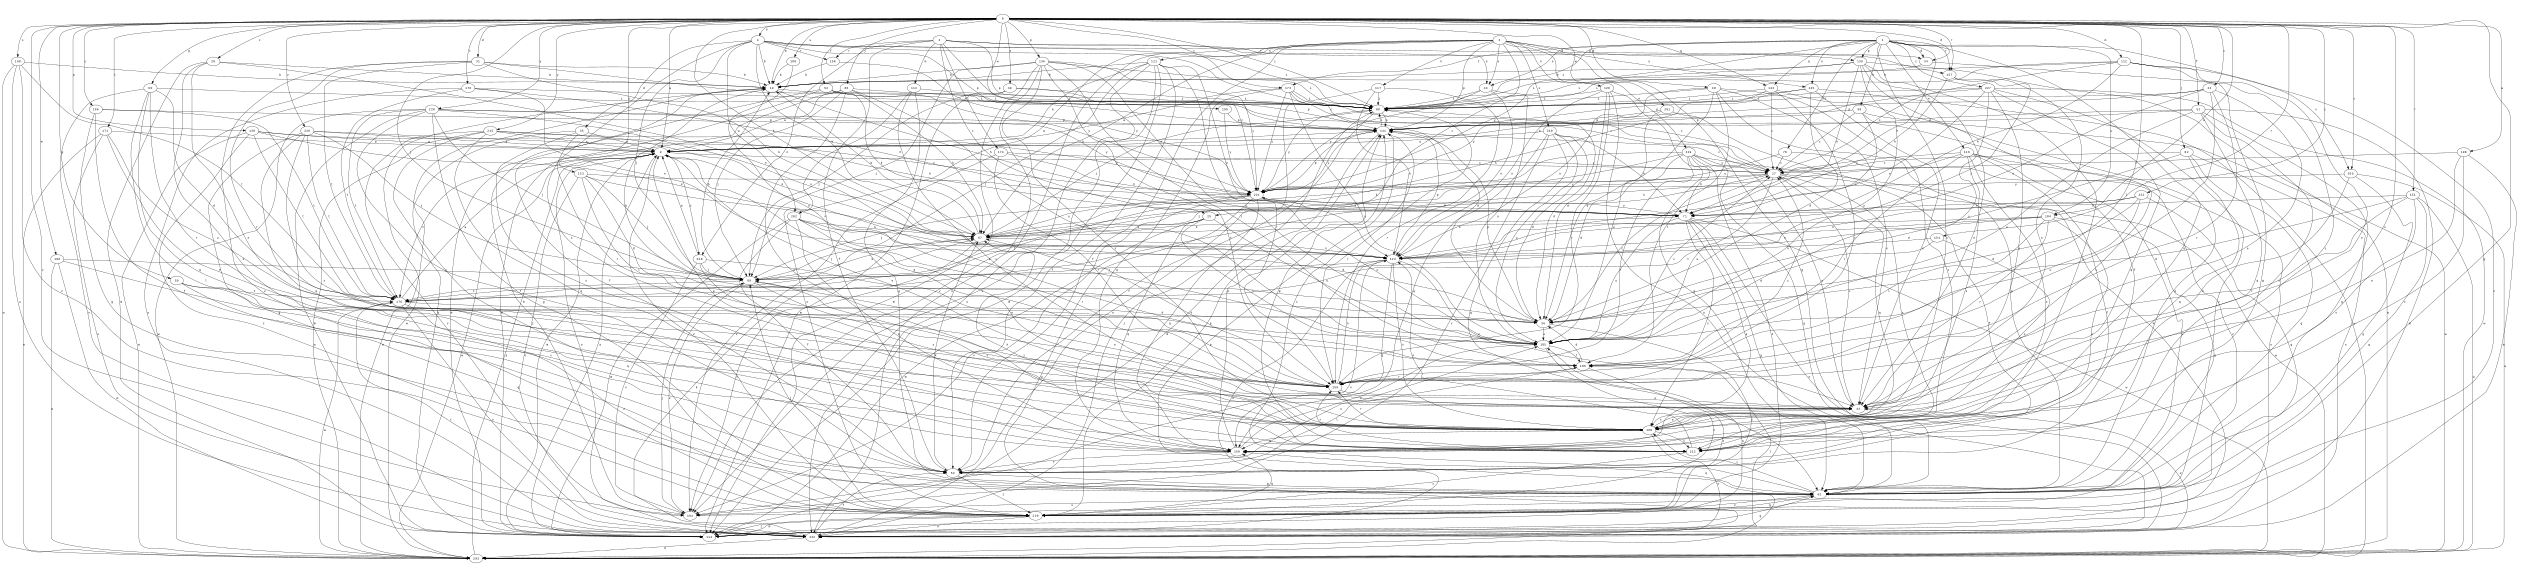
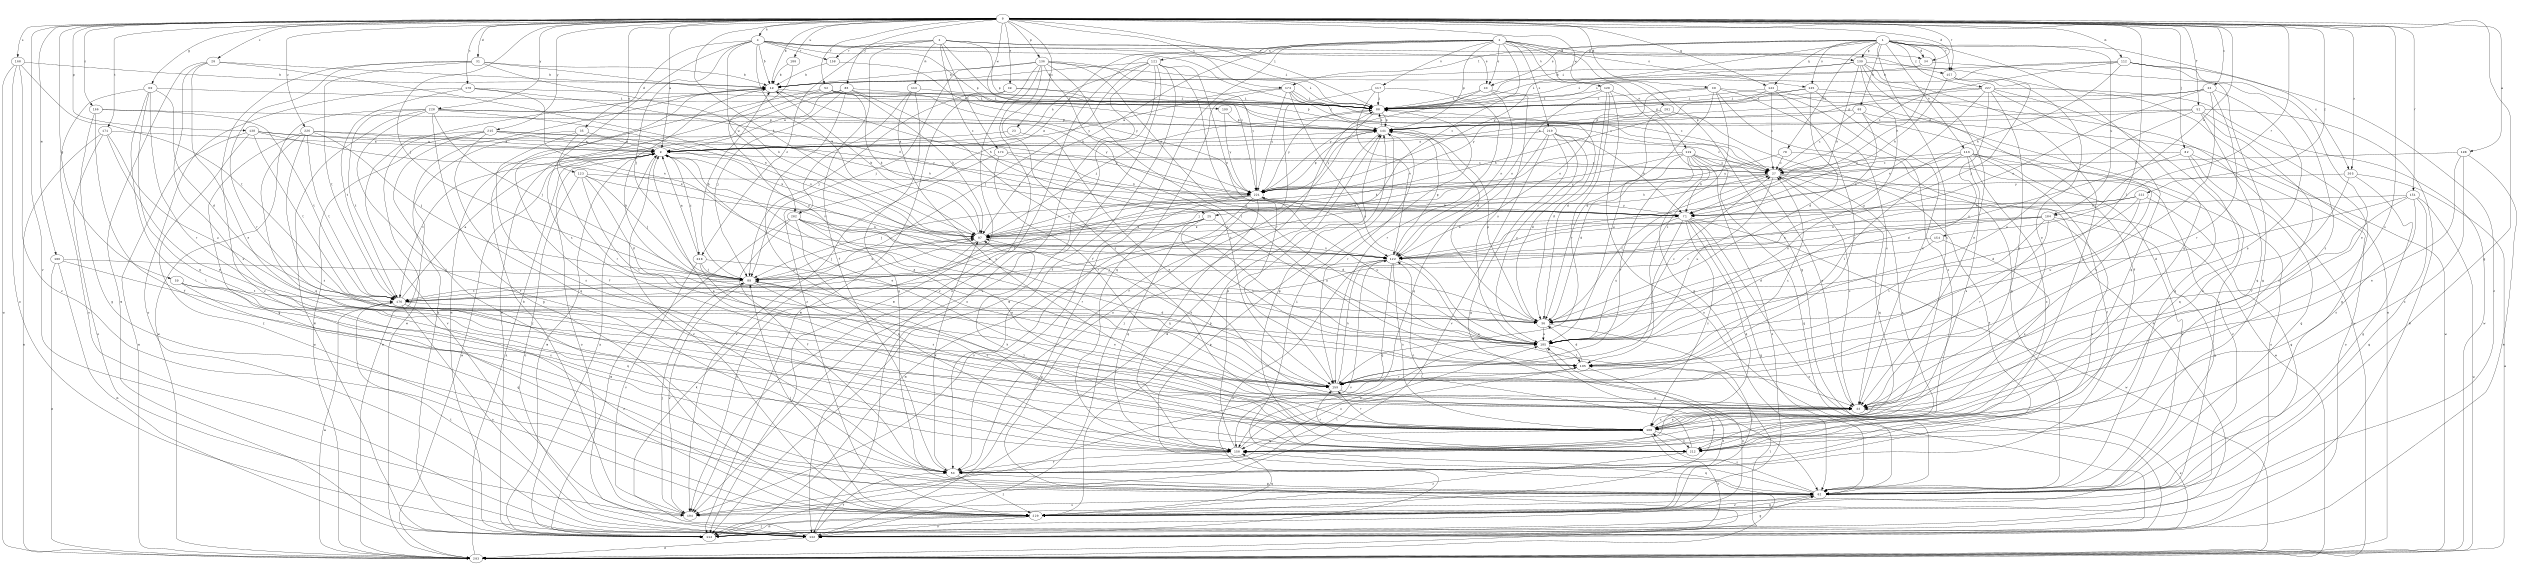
node "23": added
edge "71" -> "159": added, label "r"
